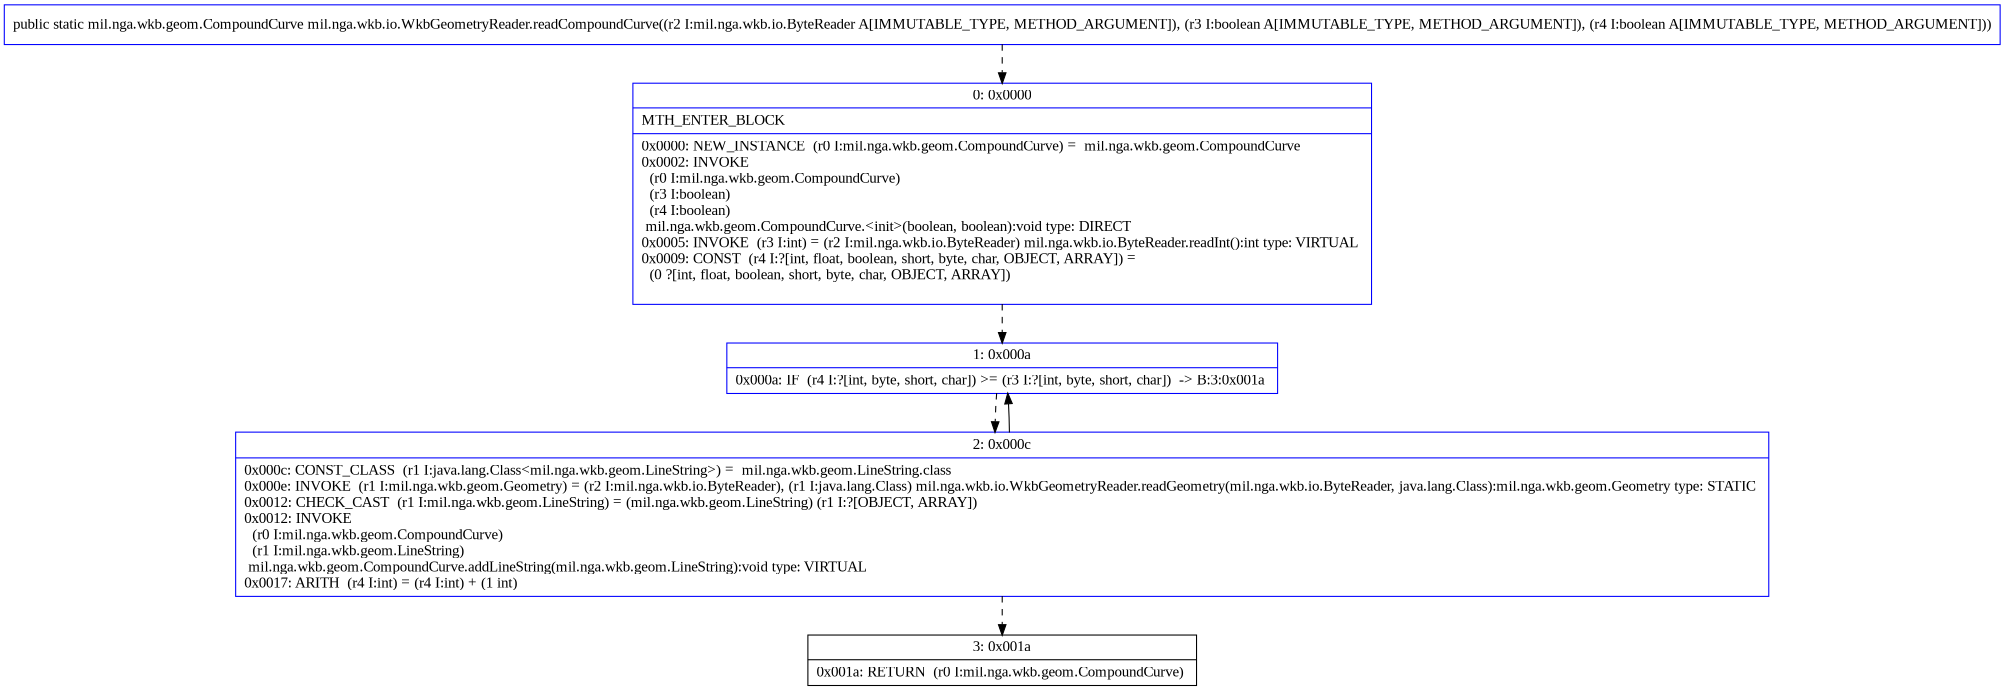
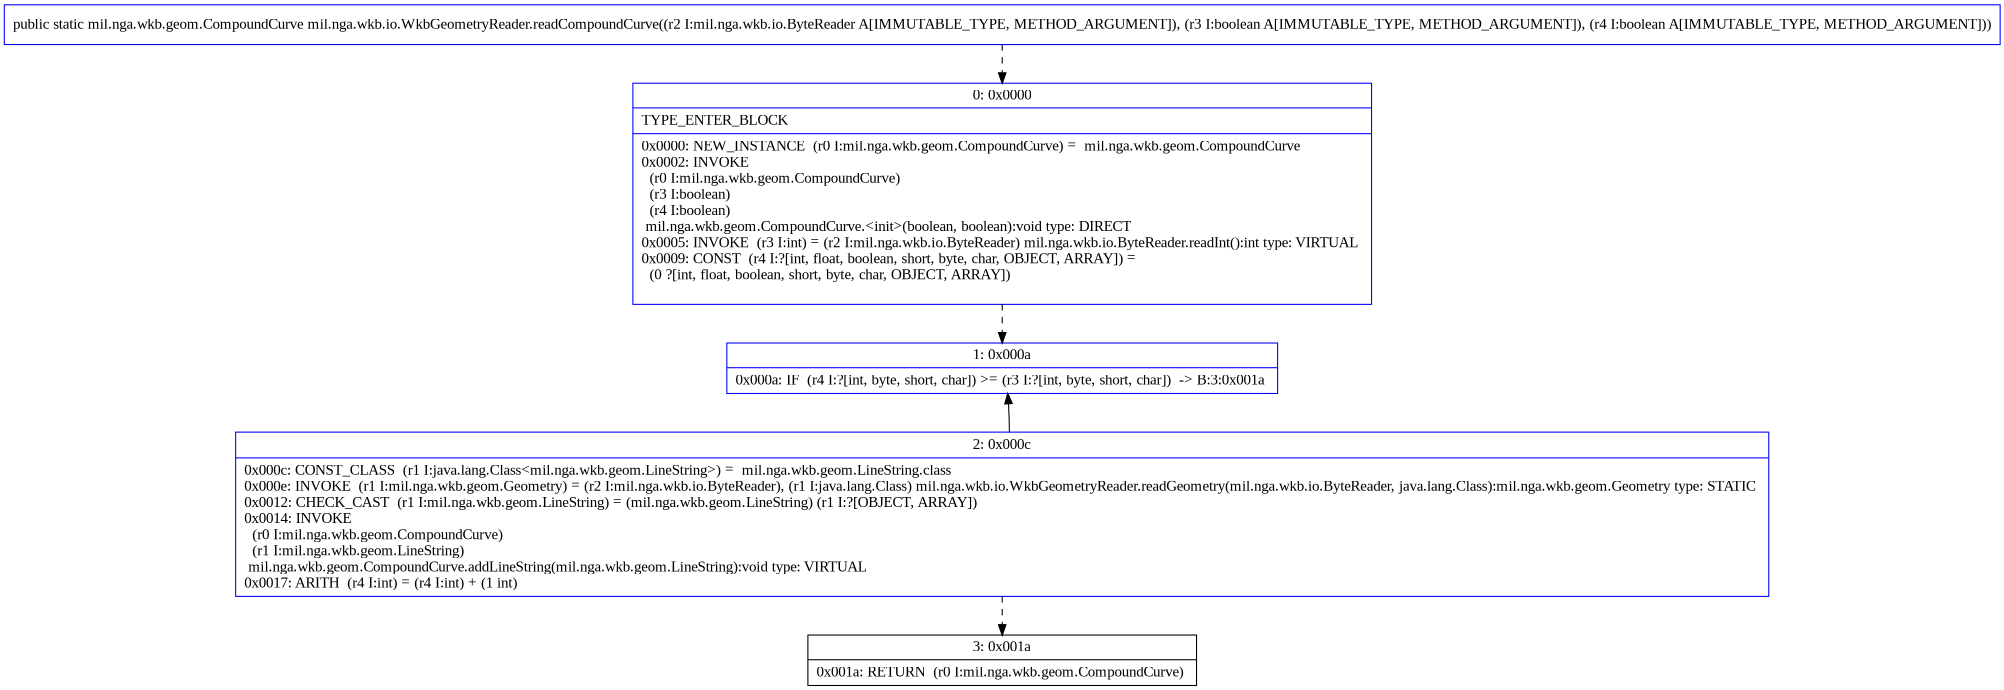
node "0: 0x0000": text "MTH_ENTER_BLOCK" -> "TYPE_ENTER_BLOCK"
edge "1: 0x000a" -> "2: 0x000c": removed
node "2: 0x000c": text "0x0012: INVOKE" -> "0x0014: INVOKE"
